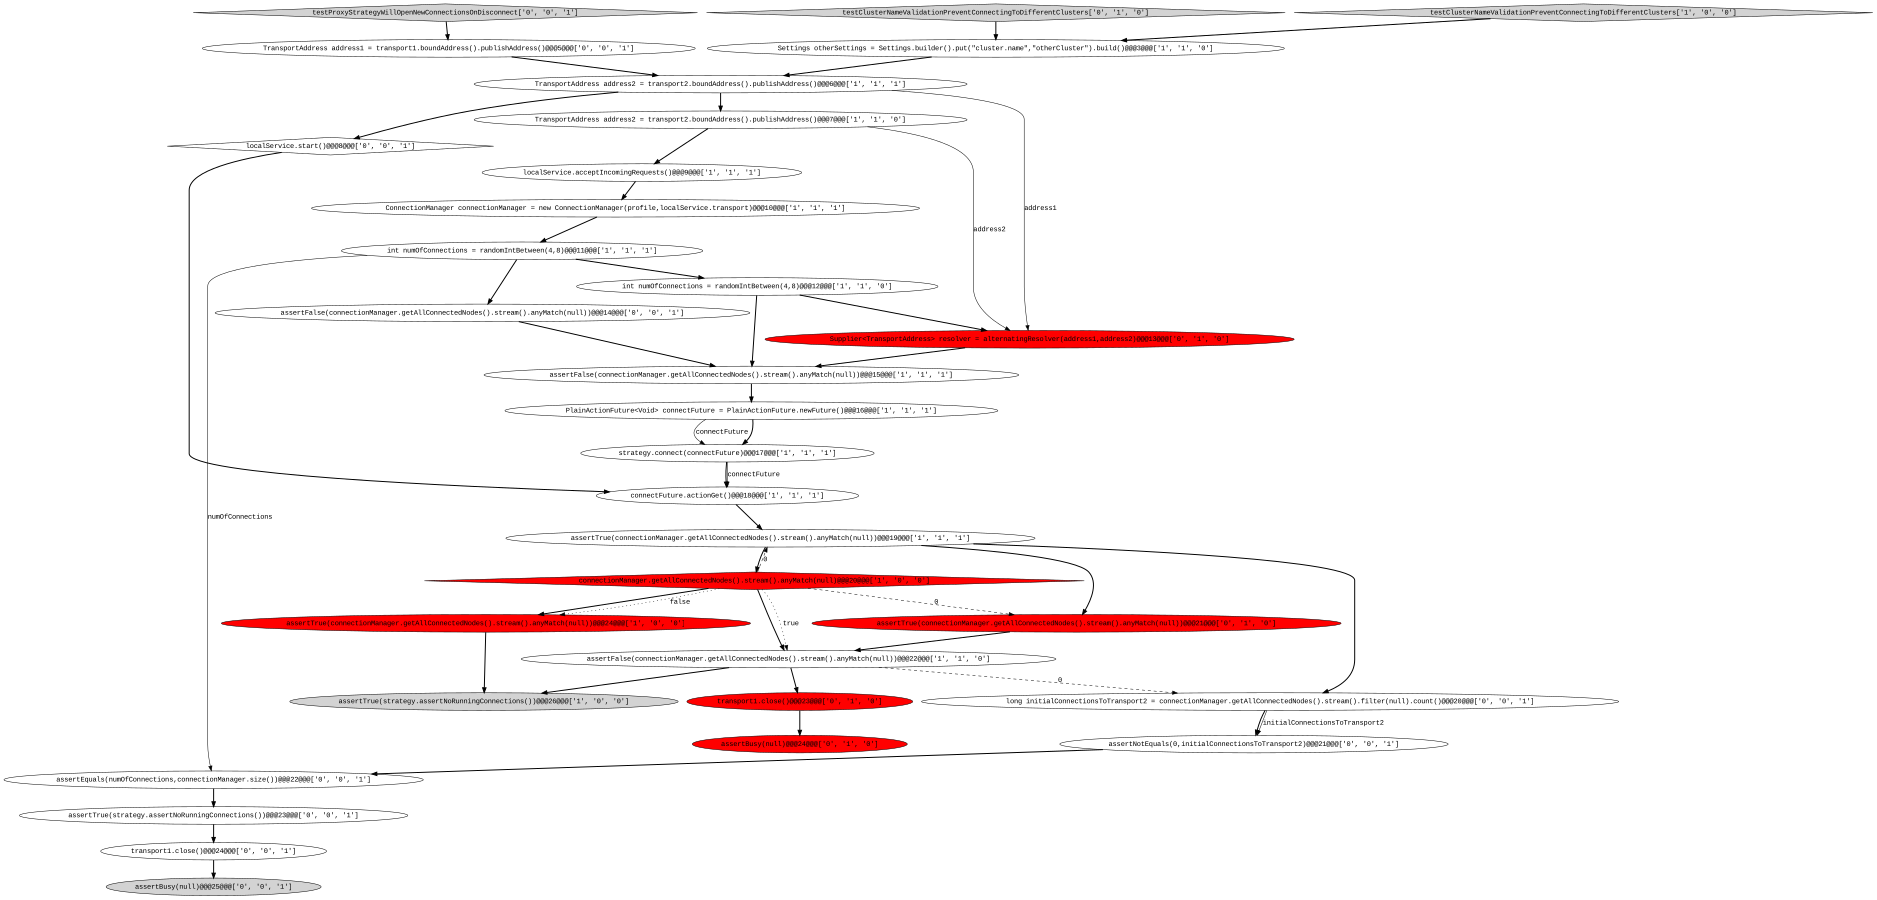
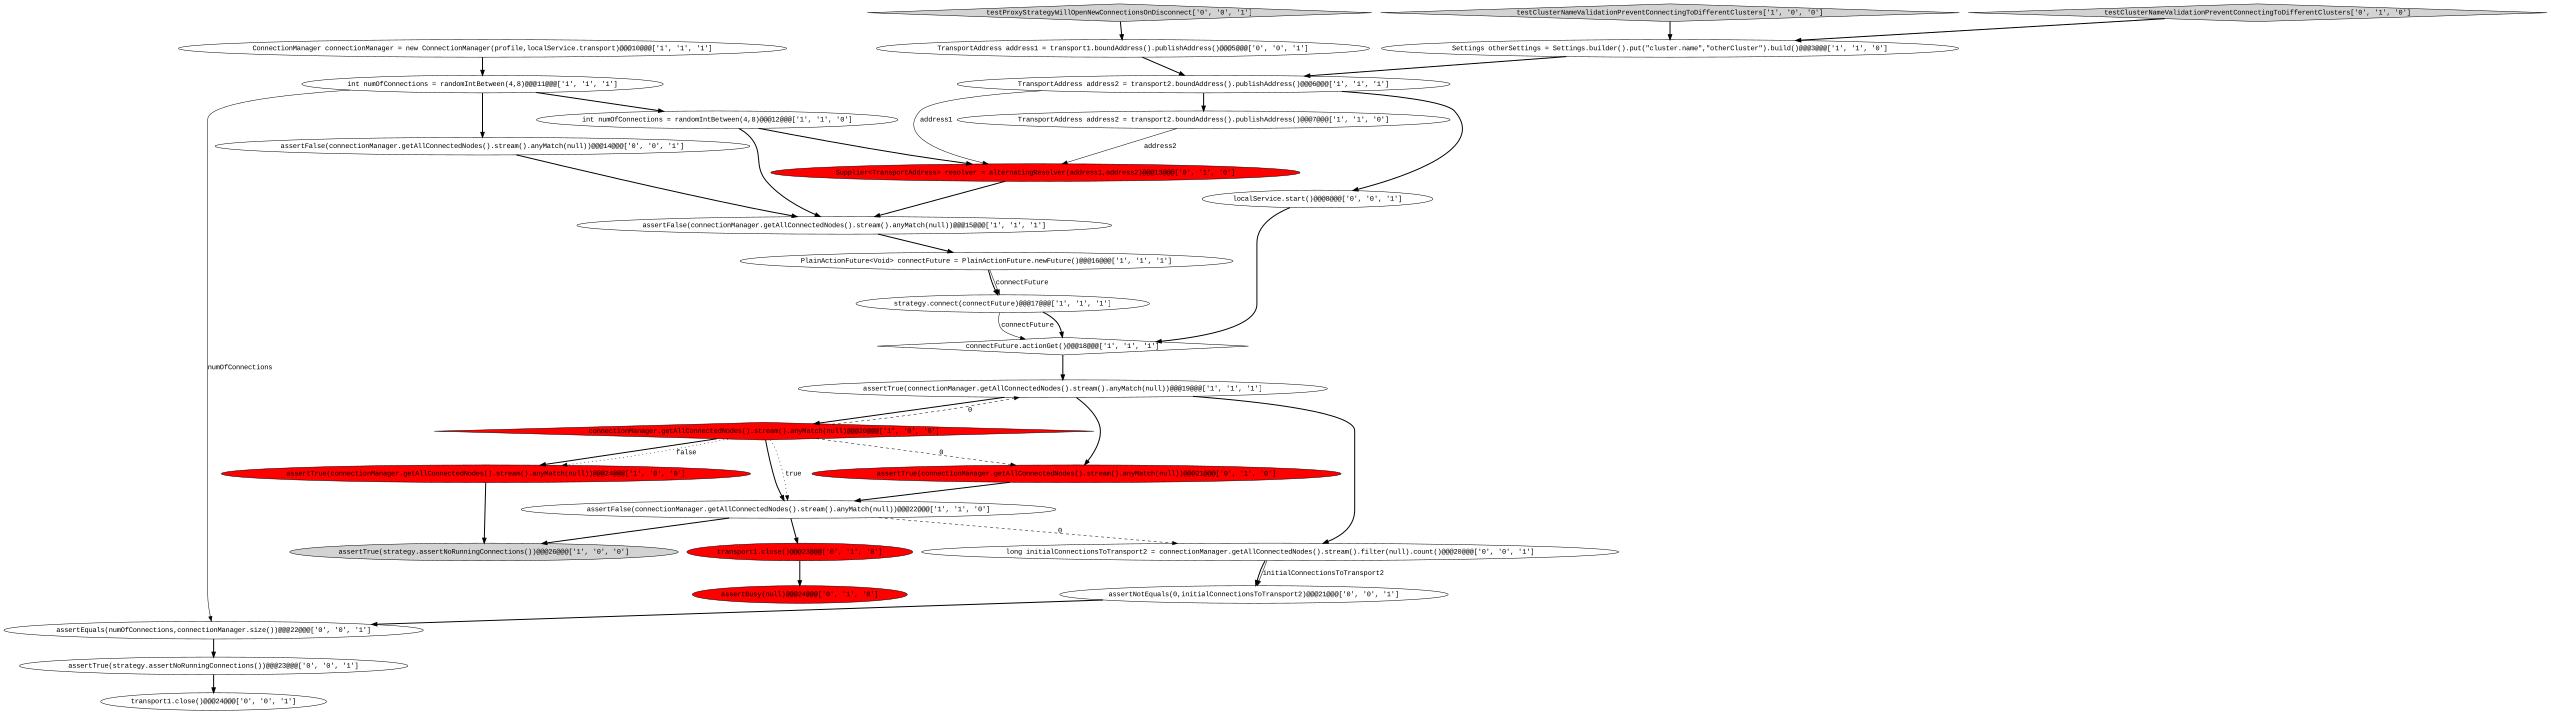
node "localService.start()@@@8@@@['0', '0', '1']": shape diamond -> ellipse
node "localService.acceptIncomingRequests()@@@9@@@['1', '1', '1']": removed
node "connectFuture.actionGet()@@@18@@@['1', '1', '1']": shape ellipse -> diamond
node "assertBusy(null)@@@25@@@['0', '0', '1']": removed
